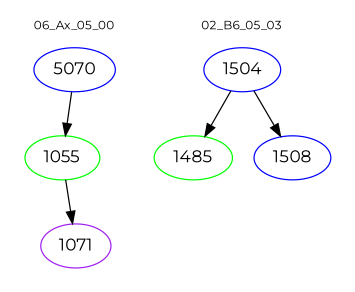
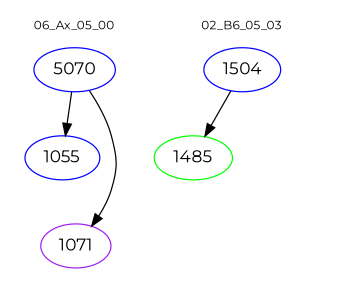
node "1055": color green -> blue
node "1508": removed
edge "1055" -> "1071": now "5070" -> "1071"
